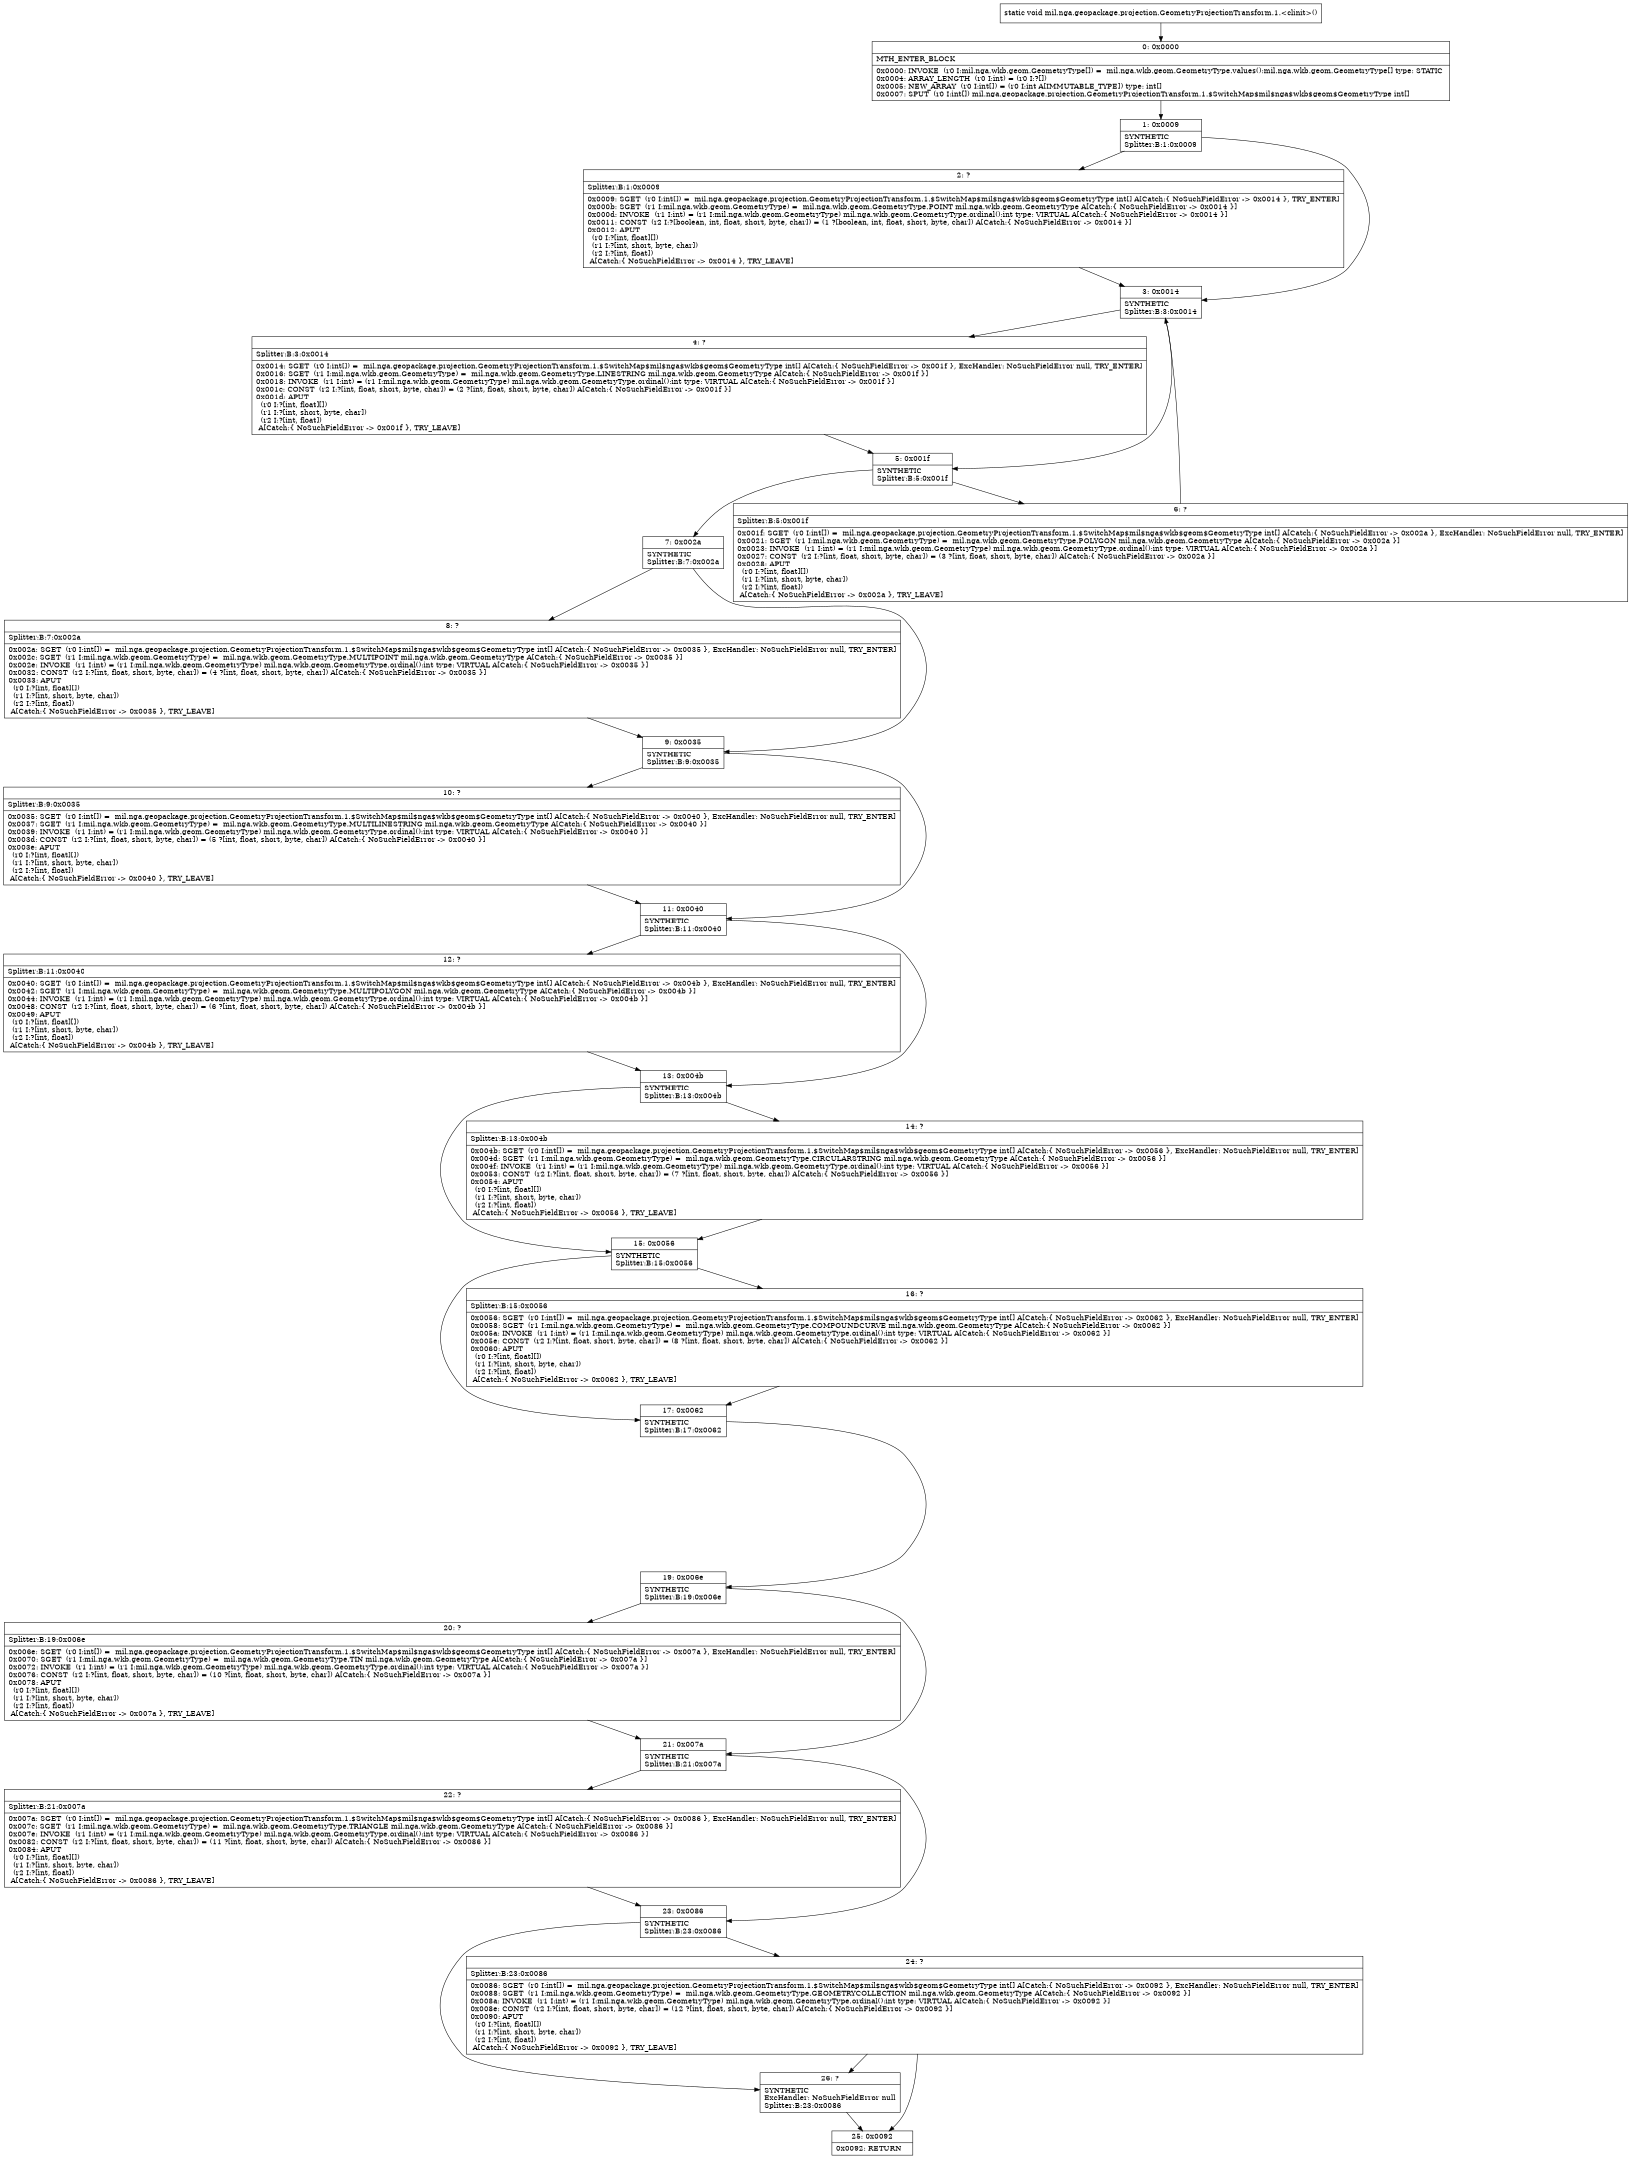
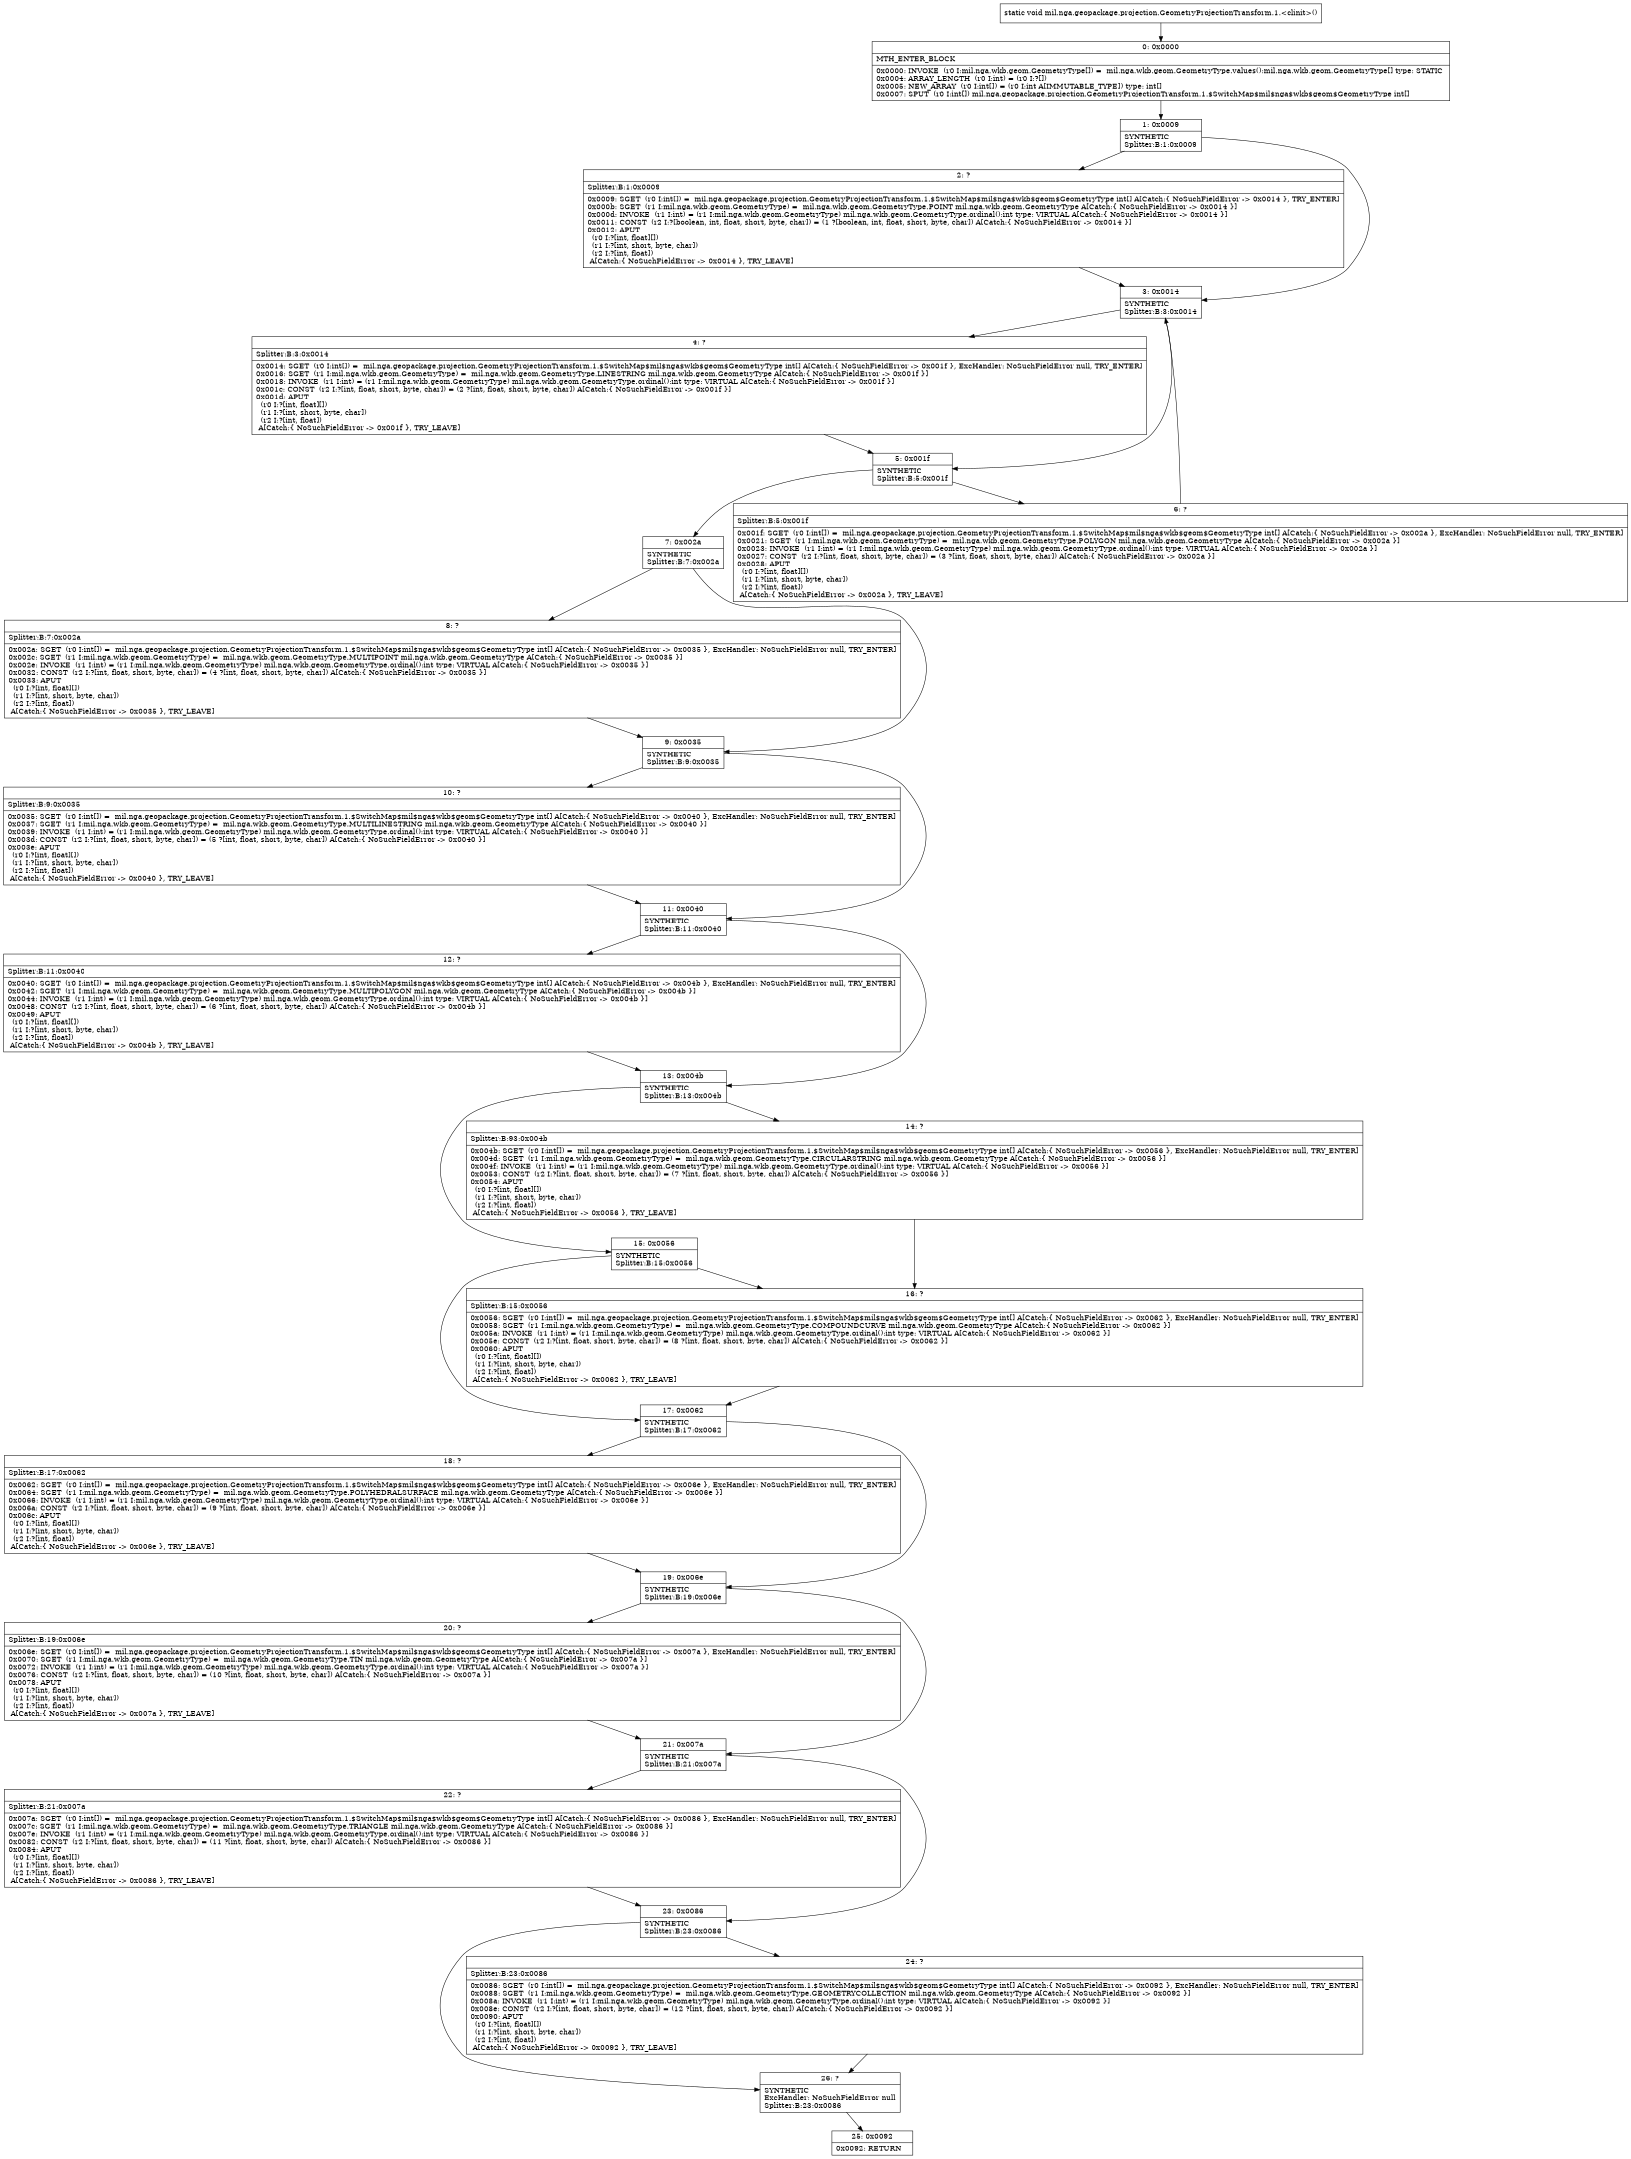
node "14: ?": text "Splitter:B:13:0x004b" -> "Splitter:B:93:0x004b"
edge "14: ?" -> "15: 0x0056": now "14: ?" -> "16: ?"
node "18: ?": added
edge "24: ?" -> "25: 0x0092": removed
